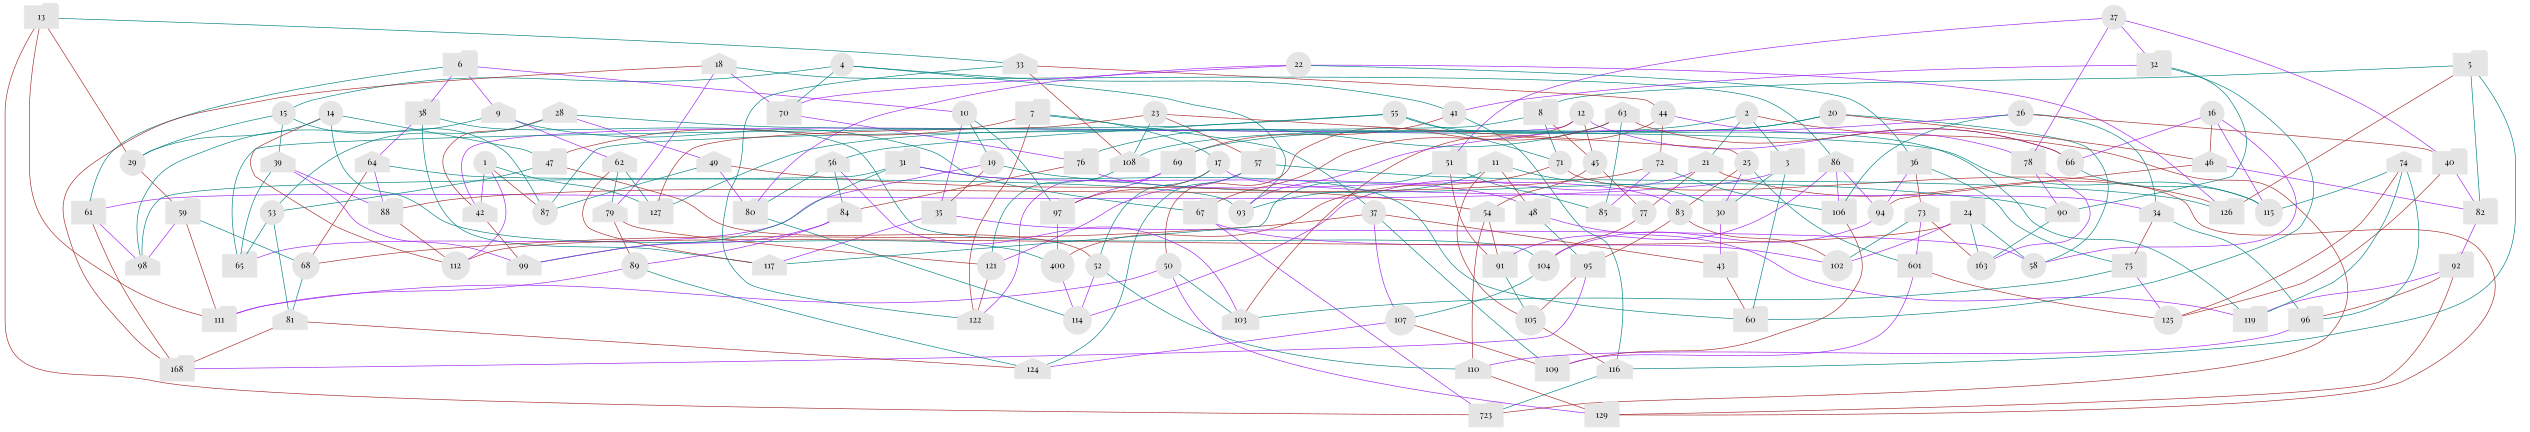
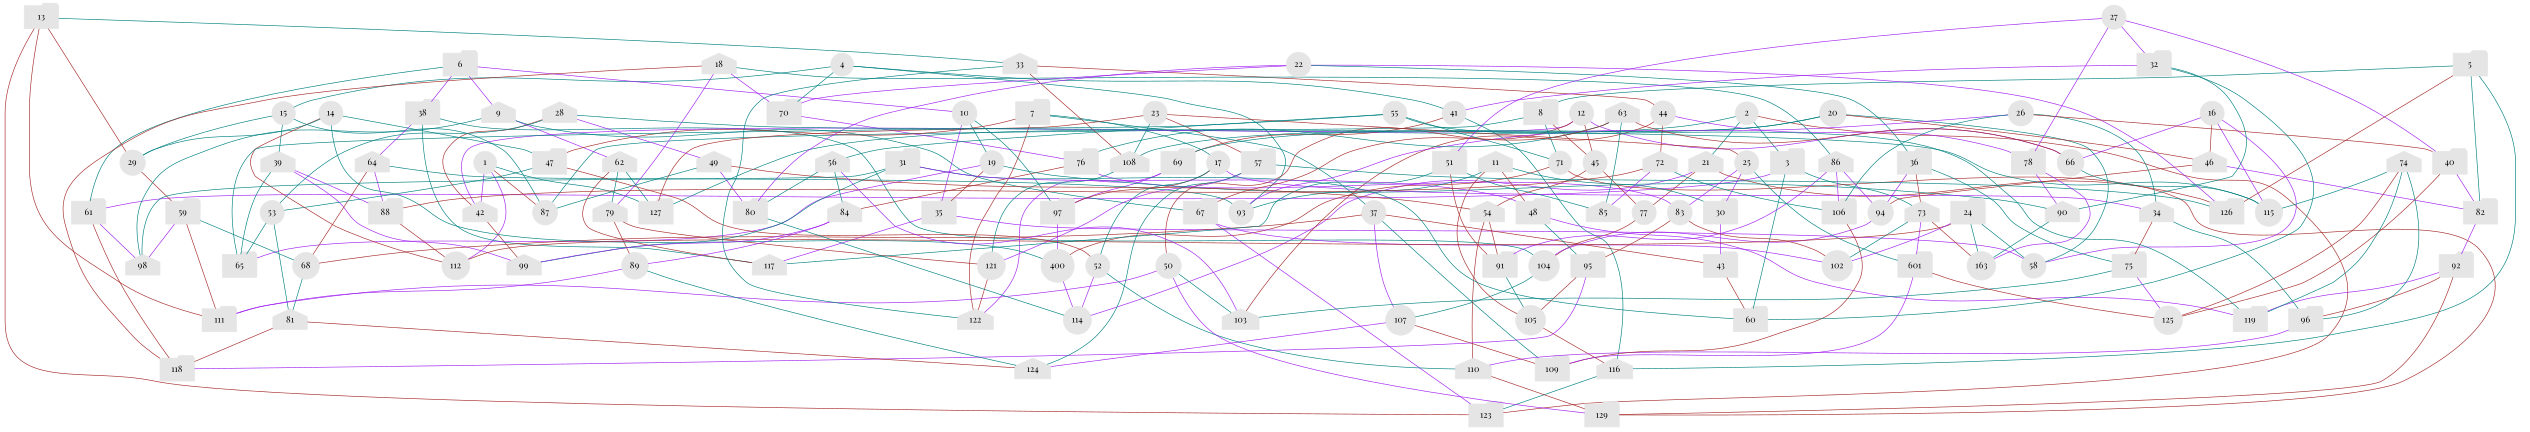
edge "25" -- "83": color brown -> purple
edge "3" -- "30": now "3" -- "73"
node "168": label "168" -> "118"
node "723": label "723" -> "123"
